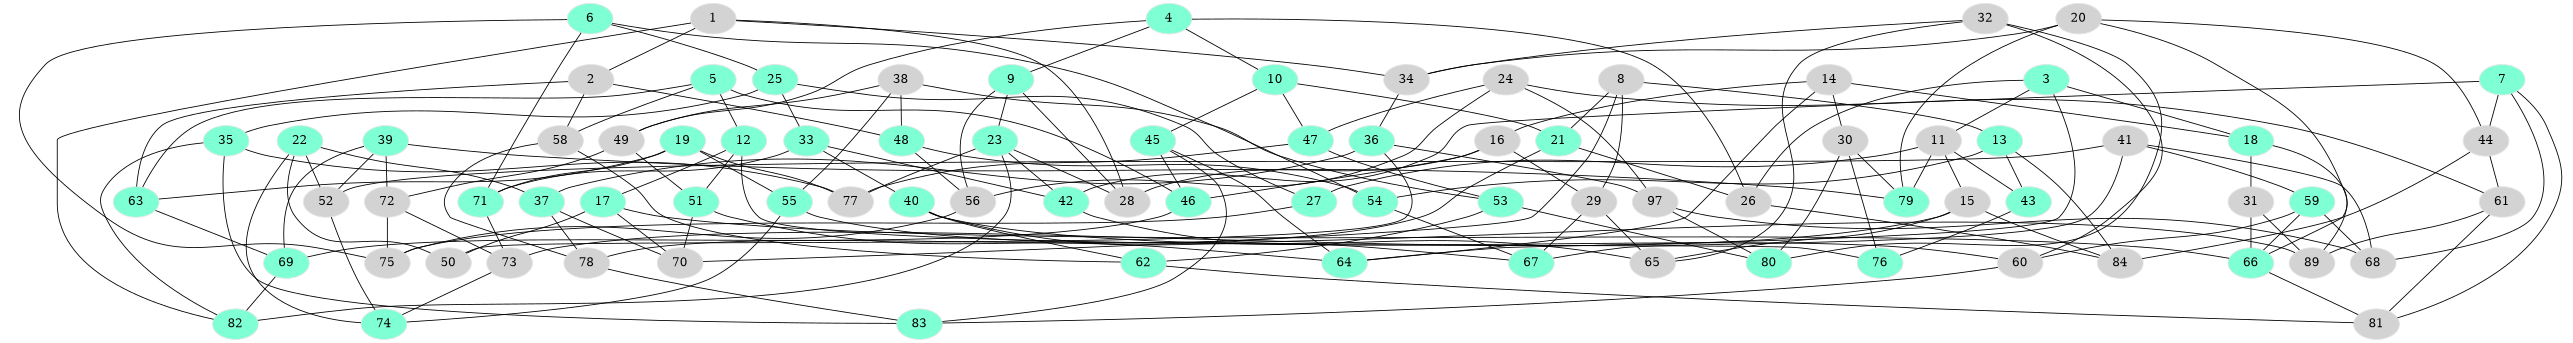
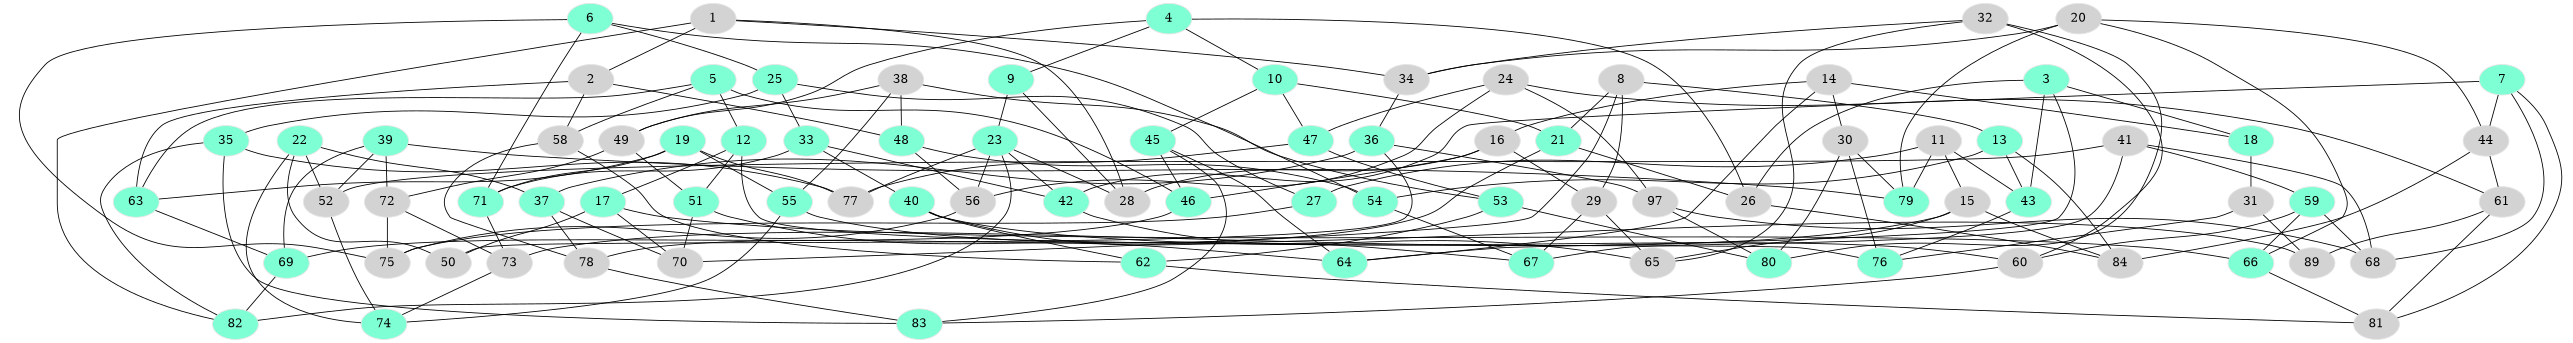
edge "3" -- "11": now "3" -- "43"
edge "9" -- "56": now "23" -- "56"
edge "18" -- "89": removed
edge "31" -- "66": now "31" -- "76"
